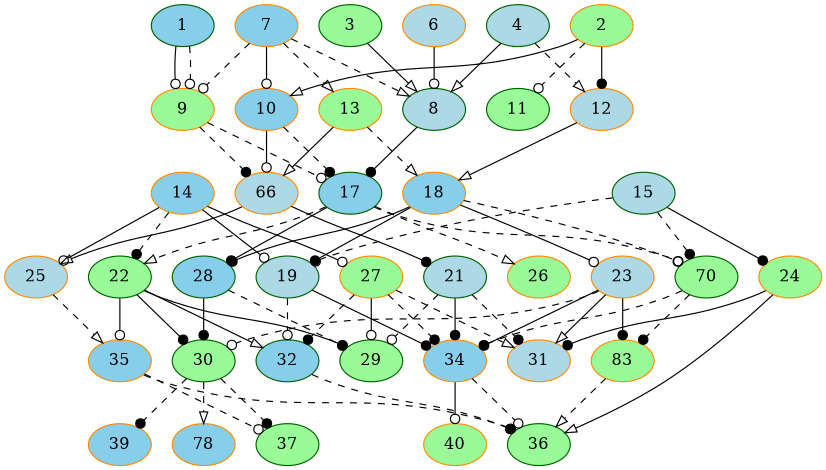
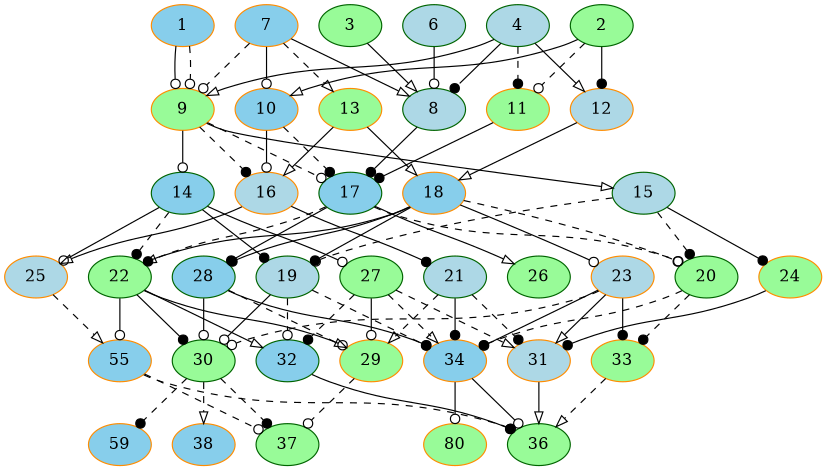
node "1": color darkgreen -> darkorange
node "6": color darkorange -> darkgreen
node "2": color darkorange -> darkgreen
edge "4" -> "8": arrowhead onormal -> dot
edge "4" -> "12": style dashed -> solid
edge "7" -> "8": style dashed -> solid
edge "4" -> "11": added
edge "4" -> "9": added
node "11": color darkgreen -> darkorange
edge "13" -> "18": style dashed -> solid
edge "9" -> "14": added
edge "11" -> "17": added
edge "9" -> "15": added
node "14": color darkorange -> darkgreen
node "66": label "66" -> "16"
edge "14" -> "19": arrowhead odot -> dot
edge "17" -> "26": style dashed -> solid
edge "18" -> "22": added
node "27": color darkorange -> darkgreen
node "26": color darkorange -> darkgreen
node "70": label "70" -> "20"
edge "27" -> "34": arrowhead dot -> onormal
edge "21" -> "29": arrowhead odot -> onormal
edge "19" -> "30": added
edge "19" -> "34": style solid -> dashed
edge "28" -> "30": arrowhead dot -> odot
edge "28" -> "29": arrowhead dot -> onormal
edge "28" -> "34": added
node "35": label "35" -> "55"
node "29": color darkgreen -> darkorange
node "83": label "83" -> "33"
edge "24" -> "36": now "31" -> "36"
edge "29" -> "37": added
edge "32" -> "36": style dashed -> solid
edge "34" -> "36": style dashed -> solid
node "39": label "39" -> "59"
node "78": label "78" -> "38"
node "40": label "40" -> "80"
